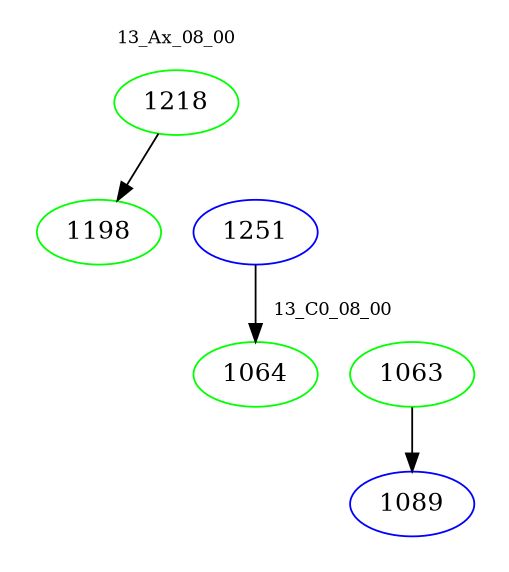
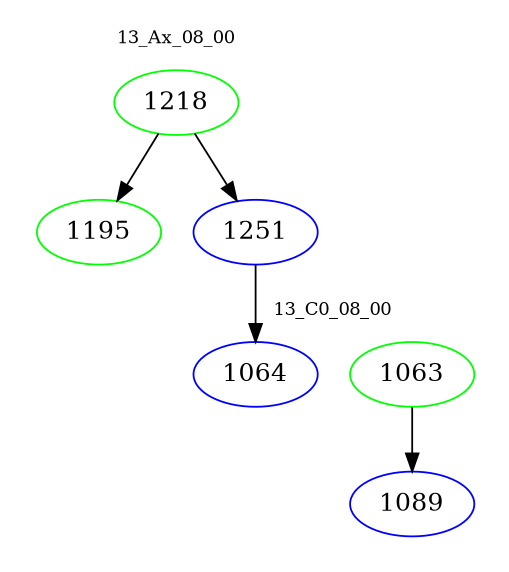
edge "1218" -> "1251": added
node "1198": label "1198" -> "1195"
node "1064": color green -> blue
